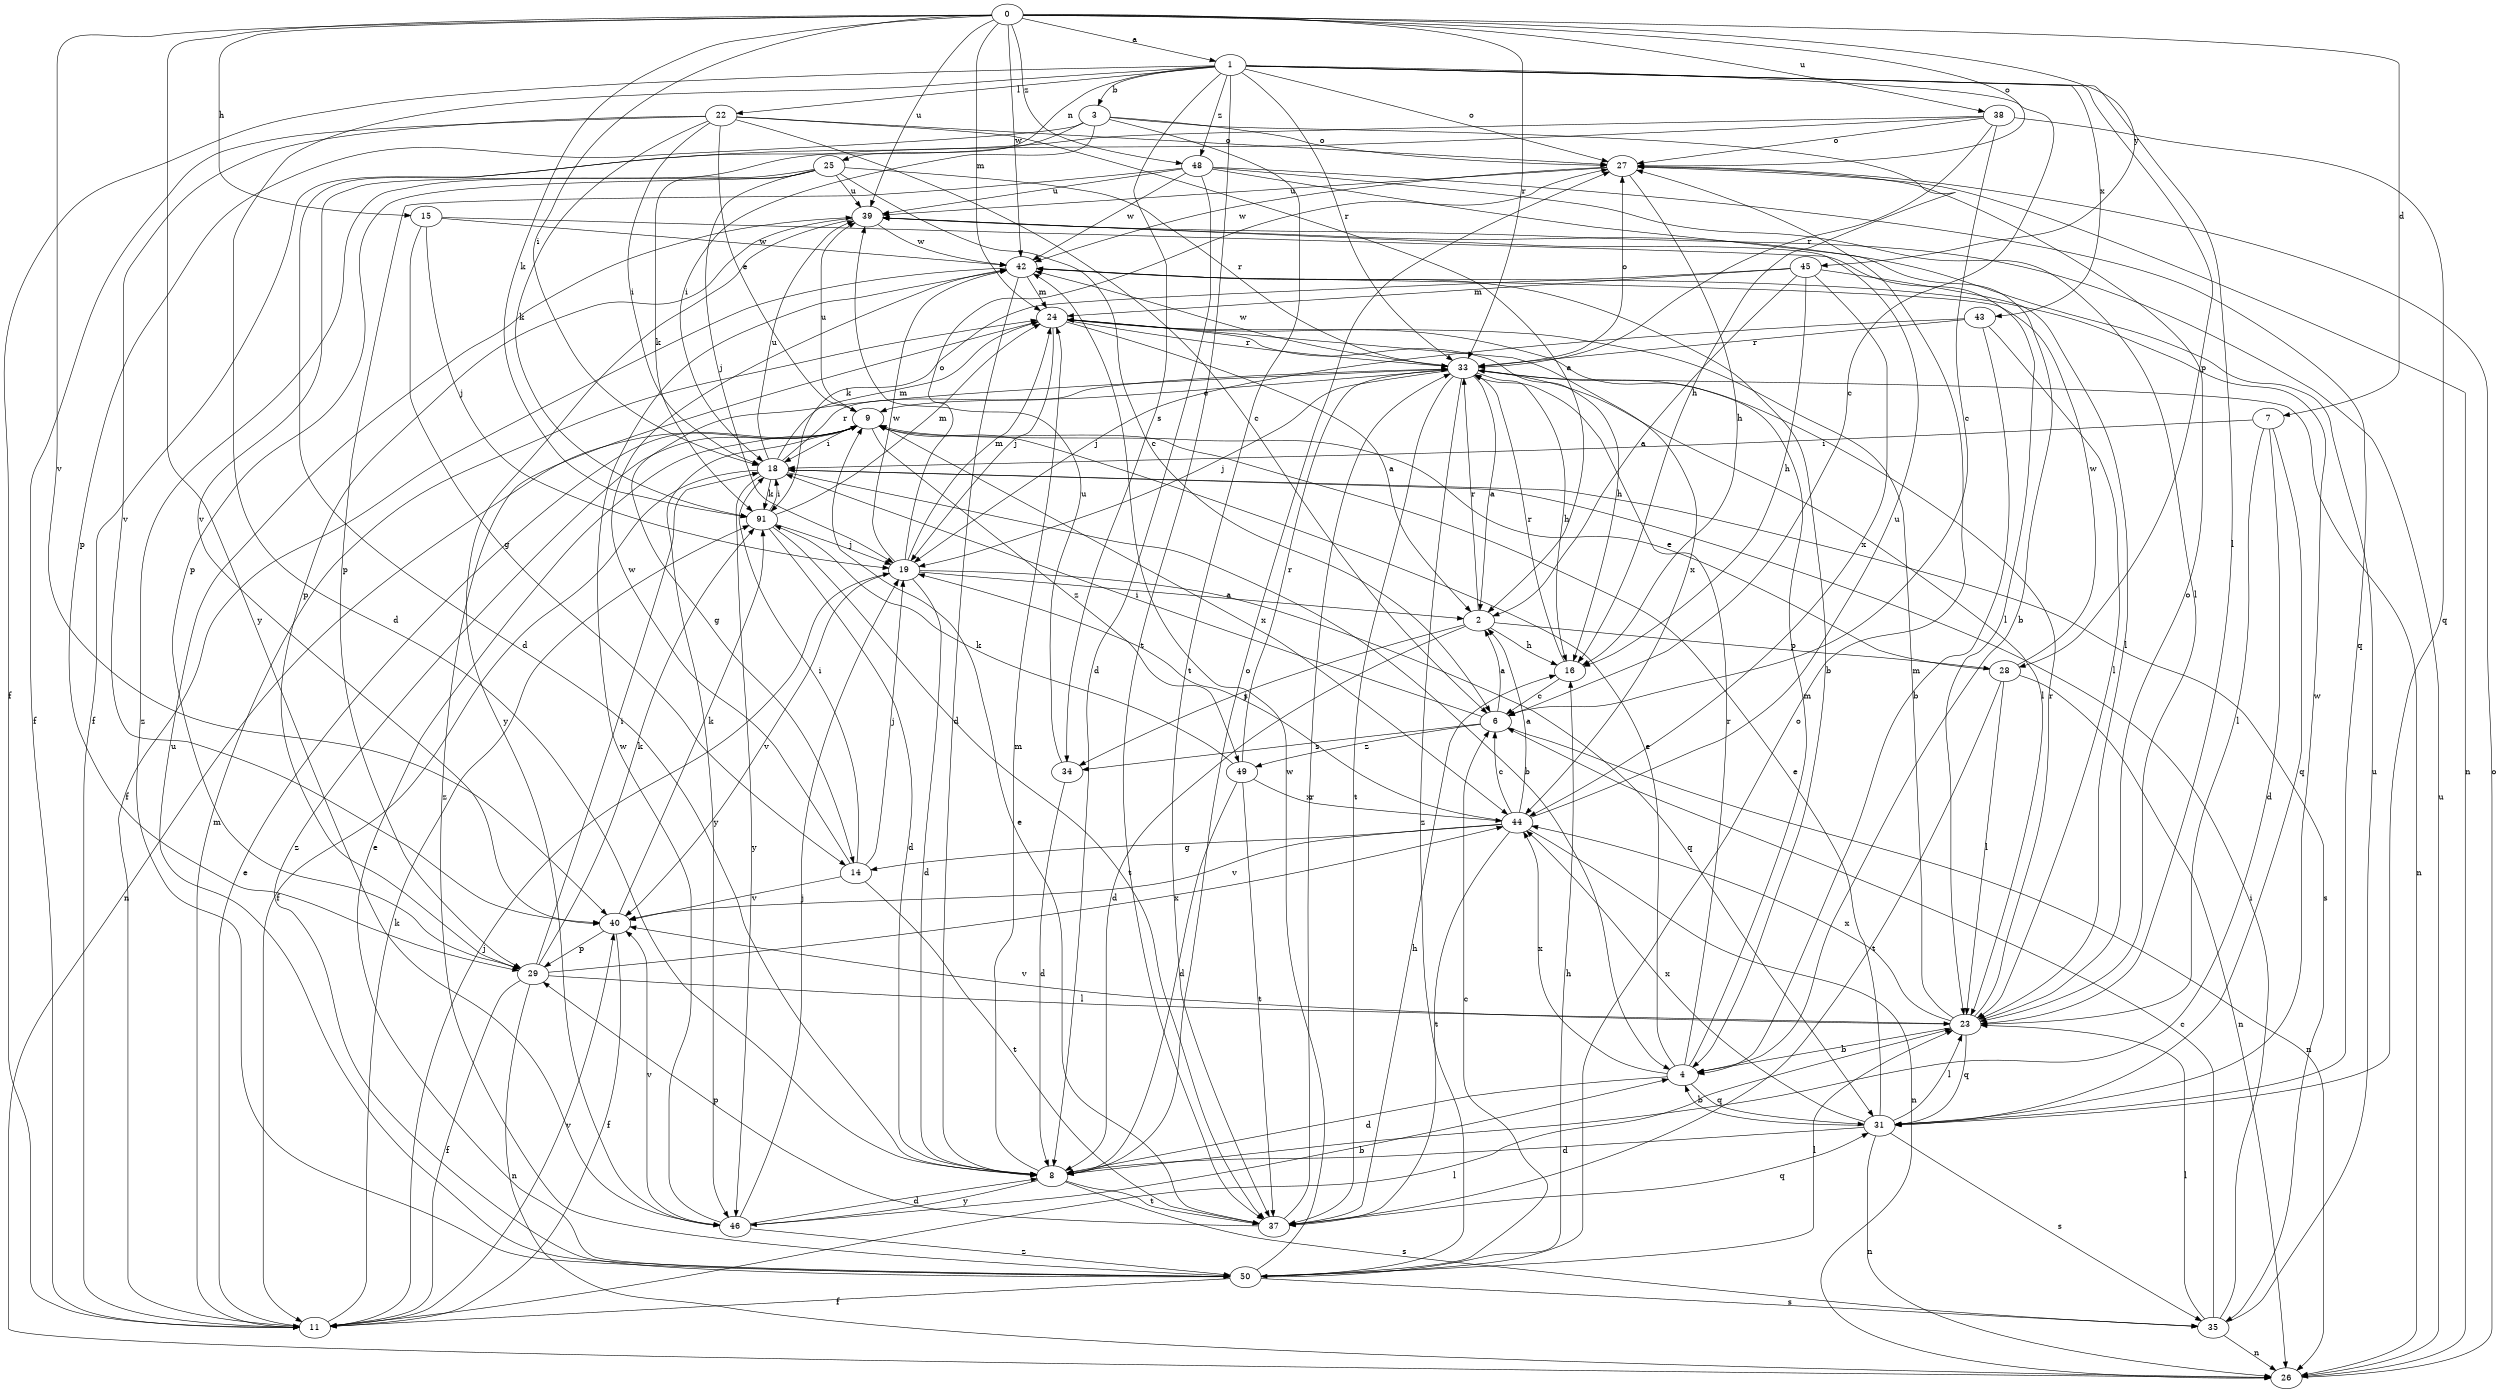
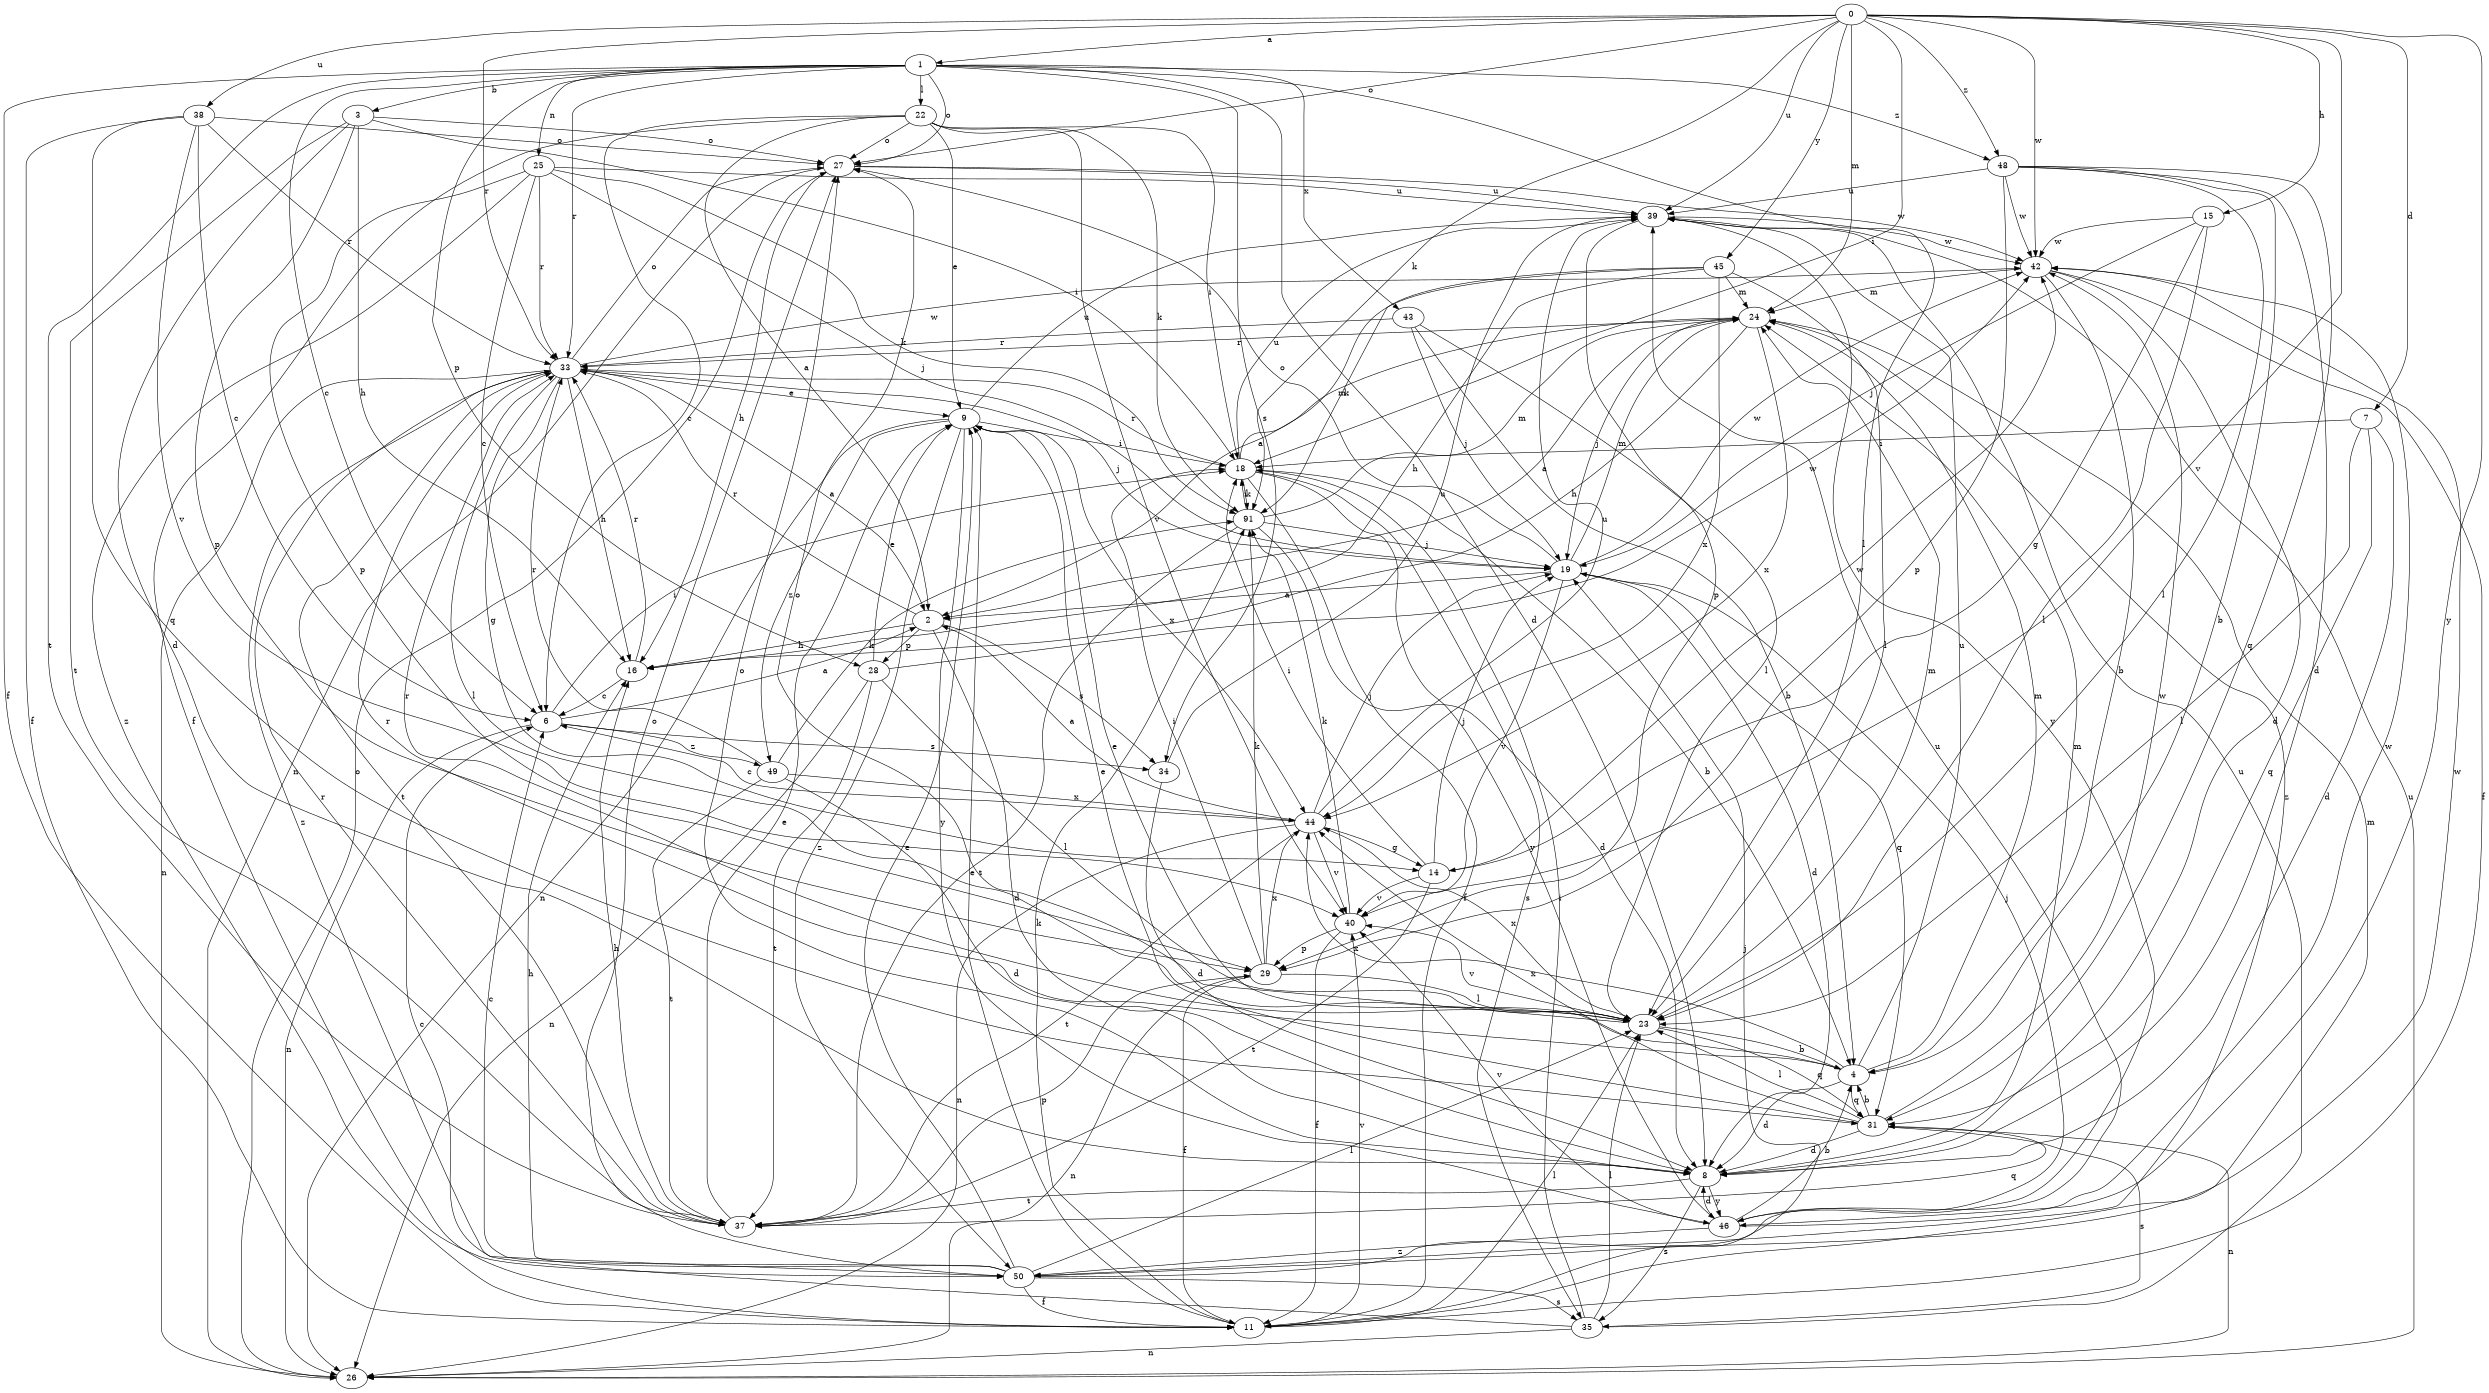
edge "4" -> "39": added, label "u"
